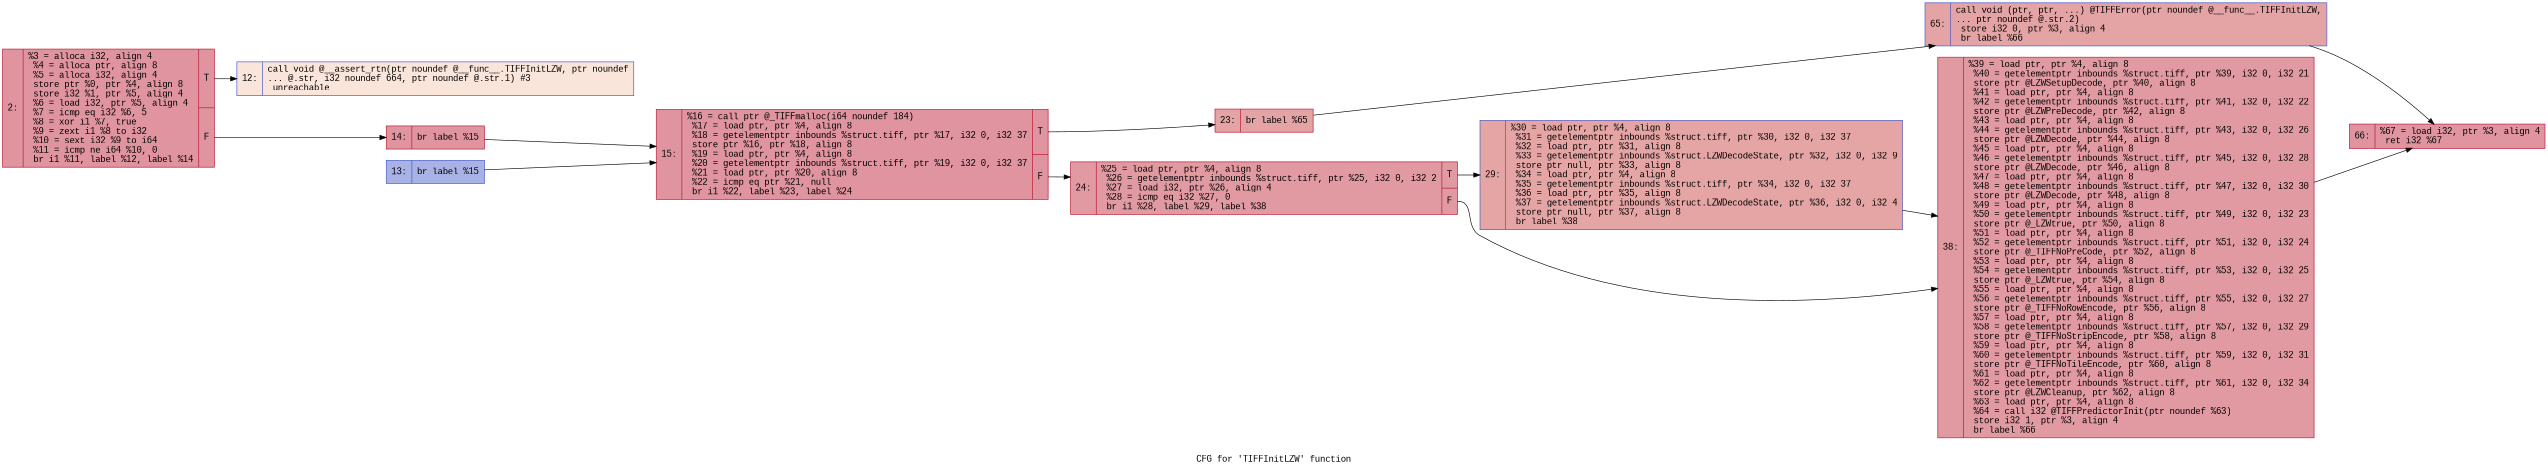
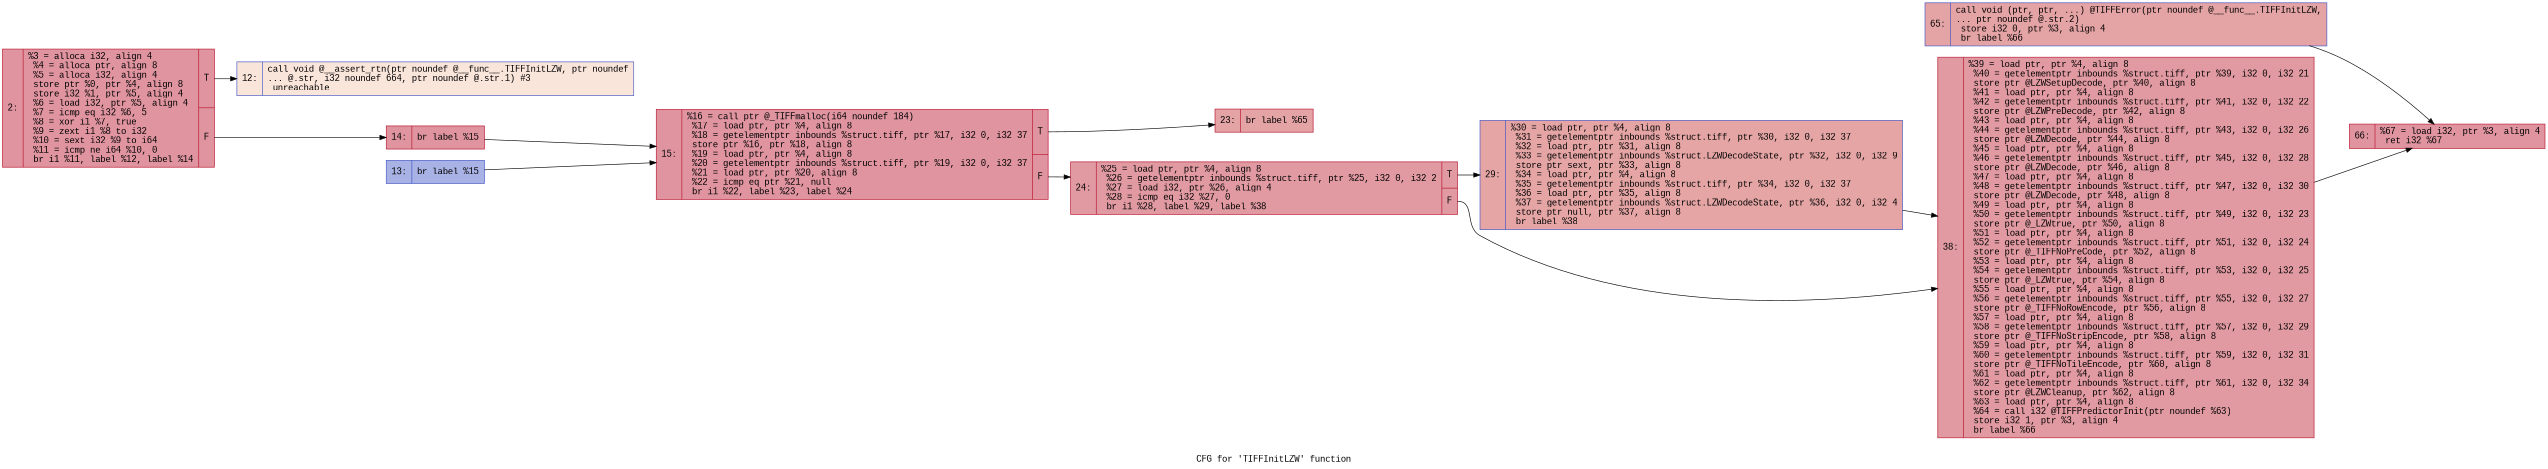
edge "23:" -> "65:": removed
node "29:": text "store ptr null, ptr %33, align 8" -> "store ptr sext, ptr %33, align 8"
